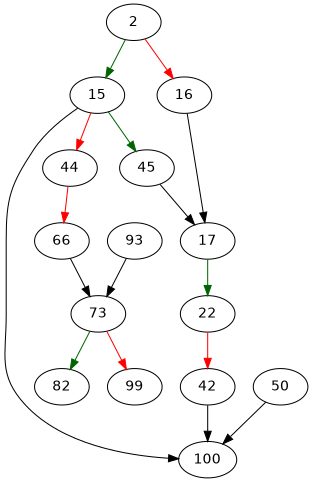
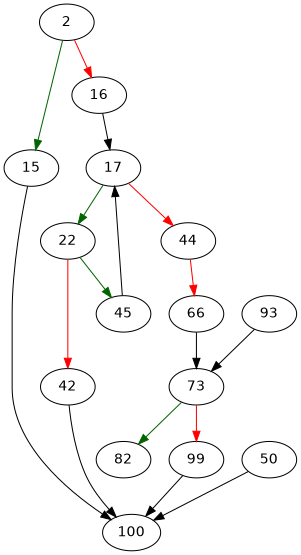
edge "15" -> "44": now "17" -> "44"
edge "15" -> "45": now "22" -> "45"
edge "99" -> "100": added
